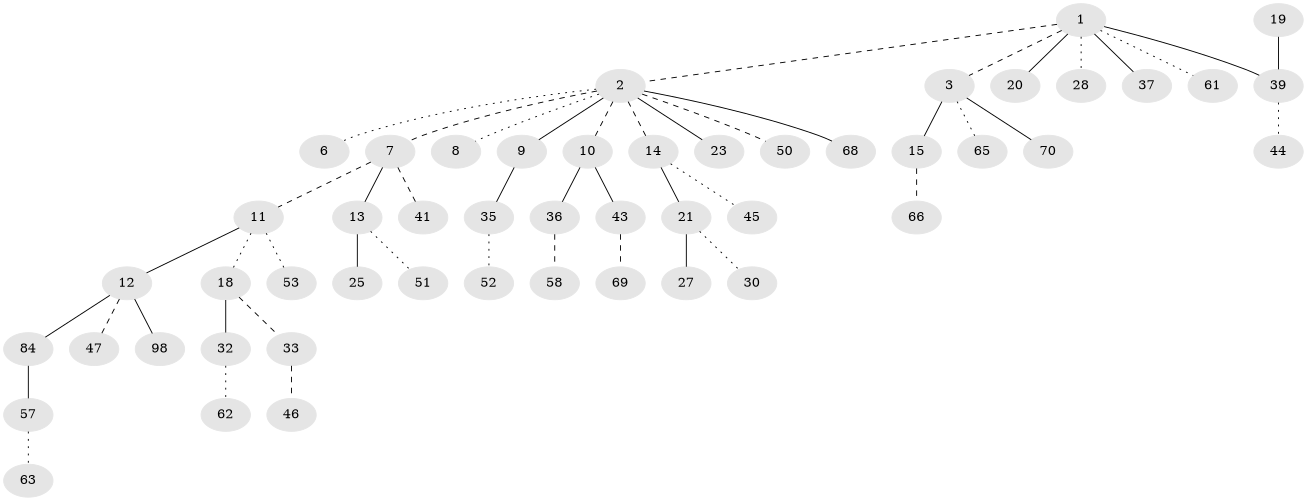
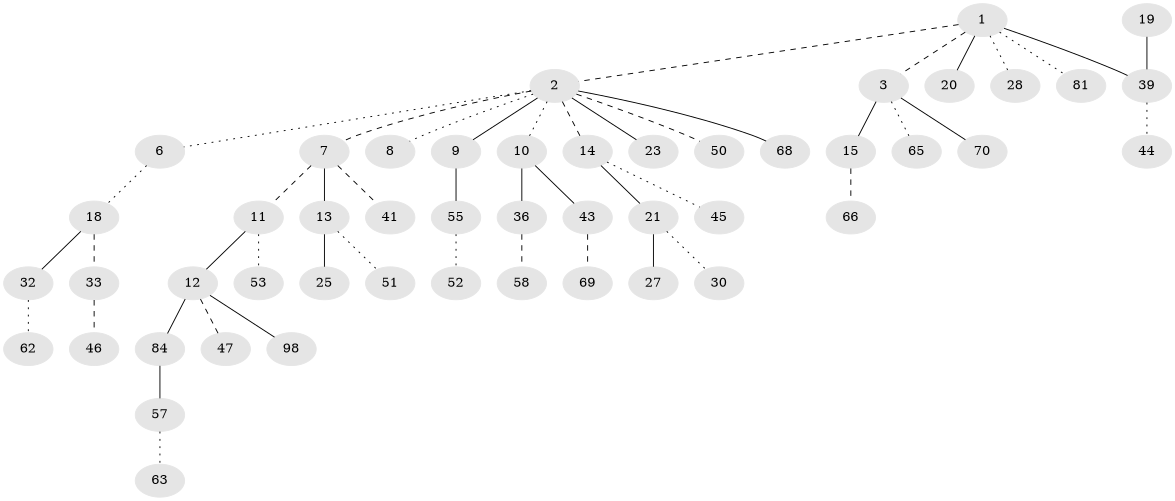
node "37": removed
node "61": label "61" -> "81"
edge "2" -- "10": style dashed -> dotted
node "35": label "35" -> "55"
edge "11" -- "18": now "6" -- "18"
